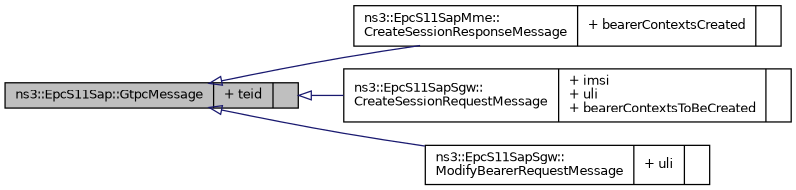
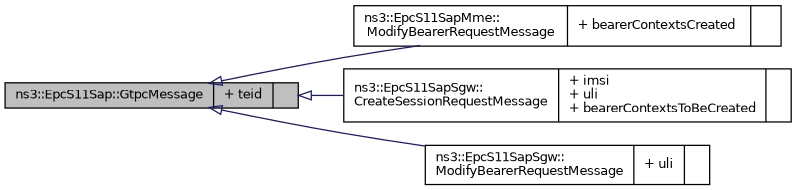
node "ns3::EpcS11SapMme::": text "CreateSessionResponseMessage" -> "ModifyBearerRequestMessage"
